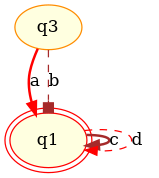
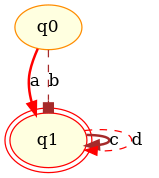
node "q3": label "q3" -> "q0"
